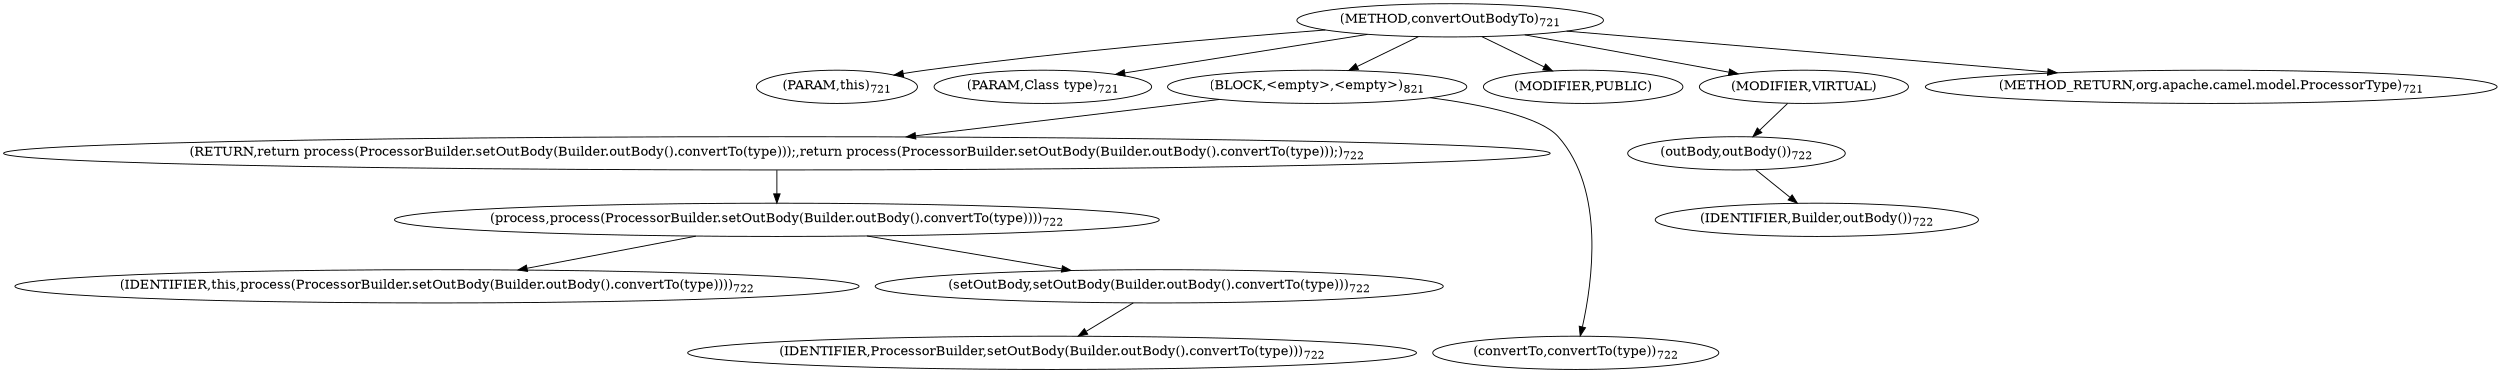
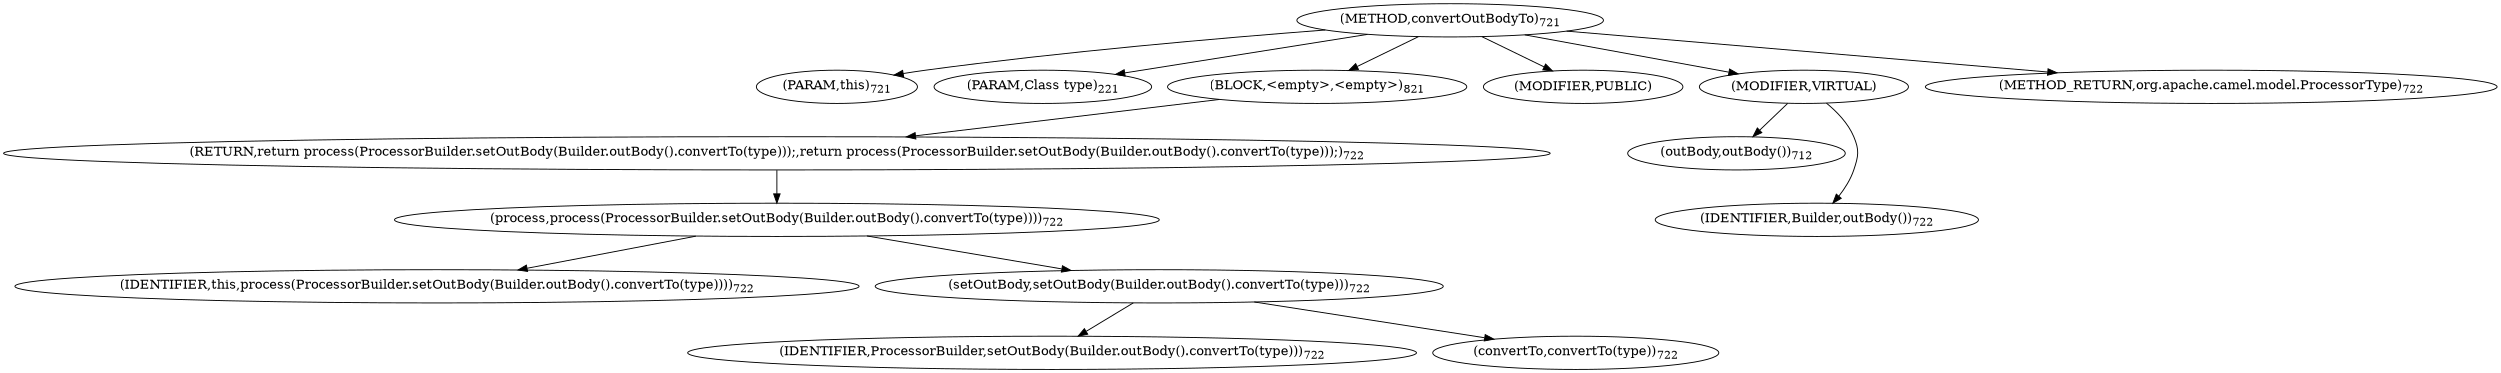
node "(PARAM,Class type)": text "721" -> "221"
node "(METHOD_RETURN,org.apache.camel.model.ProcessorType)": text "721" -> "722"
node "(outBody,outBody())": text "722" -> "712"
edge "(BLOCK,<empty>,<empty>)" -> "(convertTo,convertTo(type))": now "(setOutBody,setOutBody(Builder.outBody().convertTo(type)))" -> "(convertTo,convertTo(type))"
edge "(outBody,outBody())" -> "(IDENTIFIER,Builder,outBody())": now "(MODIFIER,VIRTUAL)" -> "(IDENTIFIER,Builder,outBody())"
